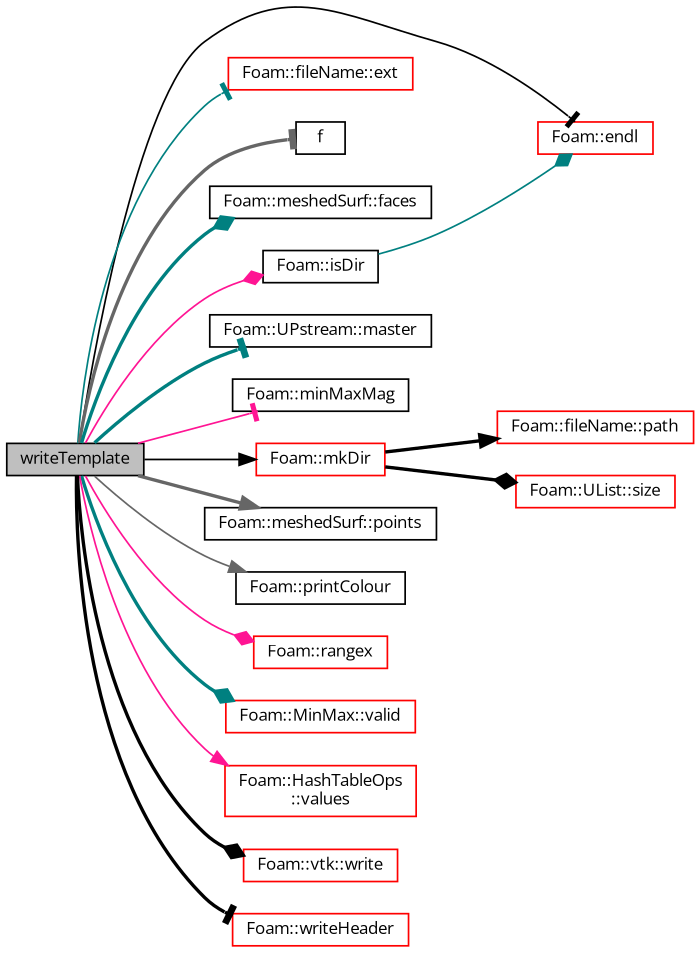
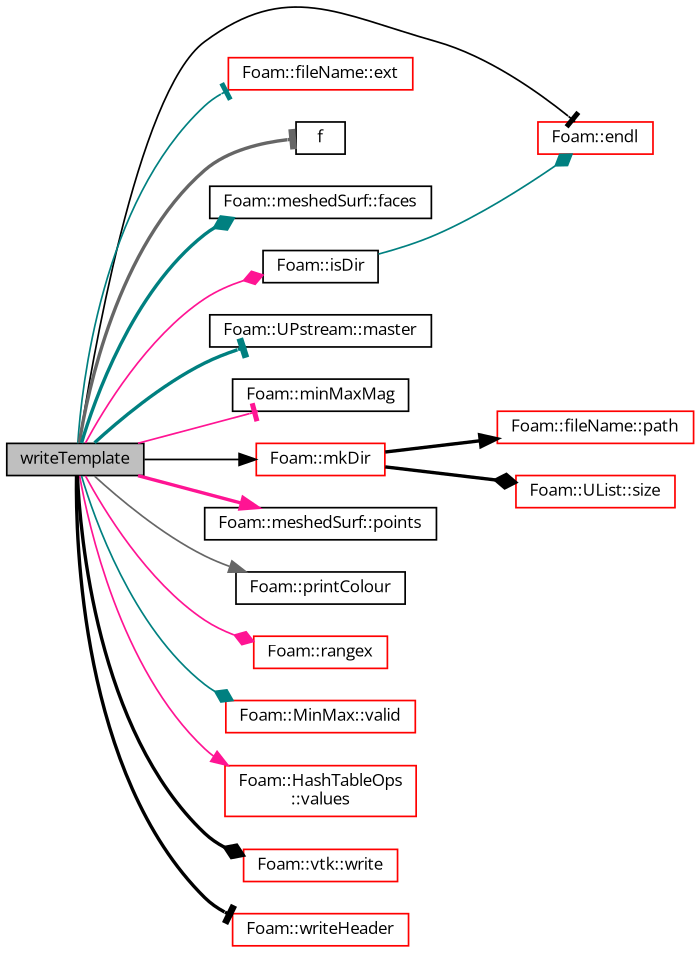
edge "writeTemplate" -> "Foam::meshedSurf::points": color gray40 -> deeppink
edge "writeTemplate" -> "Foam::MinMax::valid": style bold -> solid
